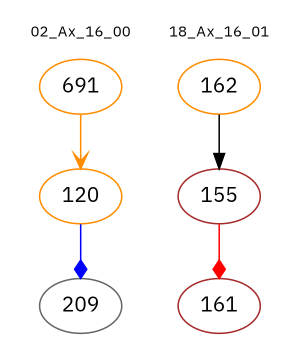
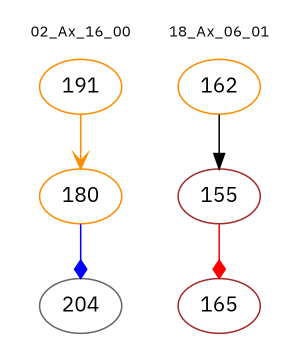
cluster "18_Ax_16_01": label "18_Ax_16_01" -> "18_Ax_06_01"
node "691": label "691" -> "191"
node "120": label "120" -> "180"
node "209": label "209" -> "204"
node "161": label "161" -> "165"
